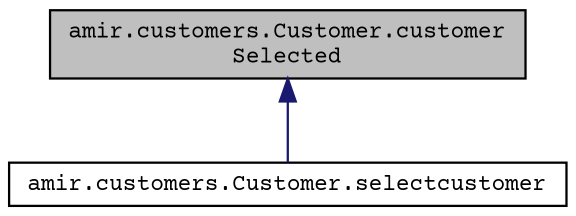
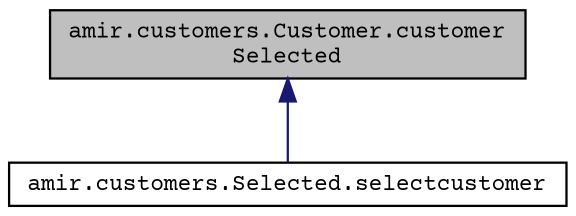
node "amir.customers.Customer.selectcustomer": label "amir.customers.Customer.selectcustomer" -> "amir.customers.Selected.selectcustomer"
